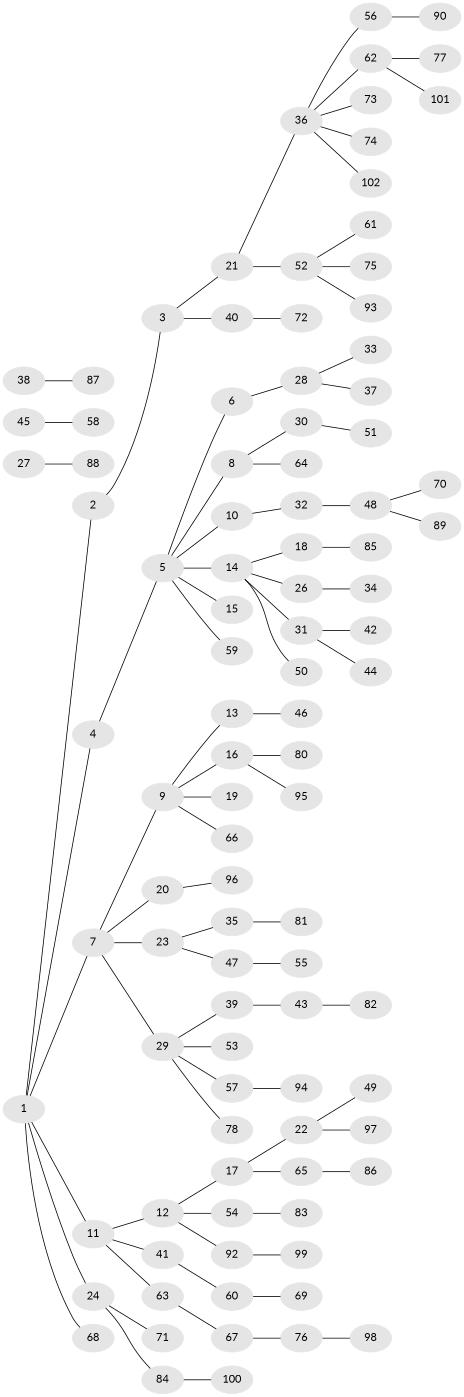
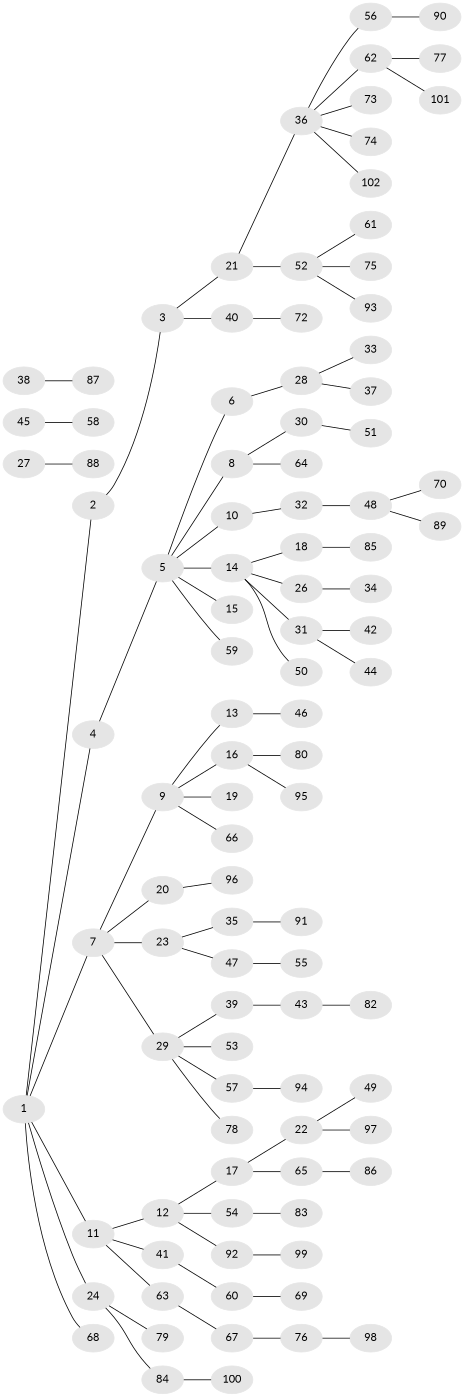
node "81": label "81" -> "91"
node "71": label "71" -> "79"
